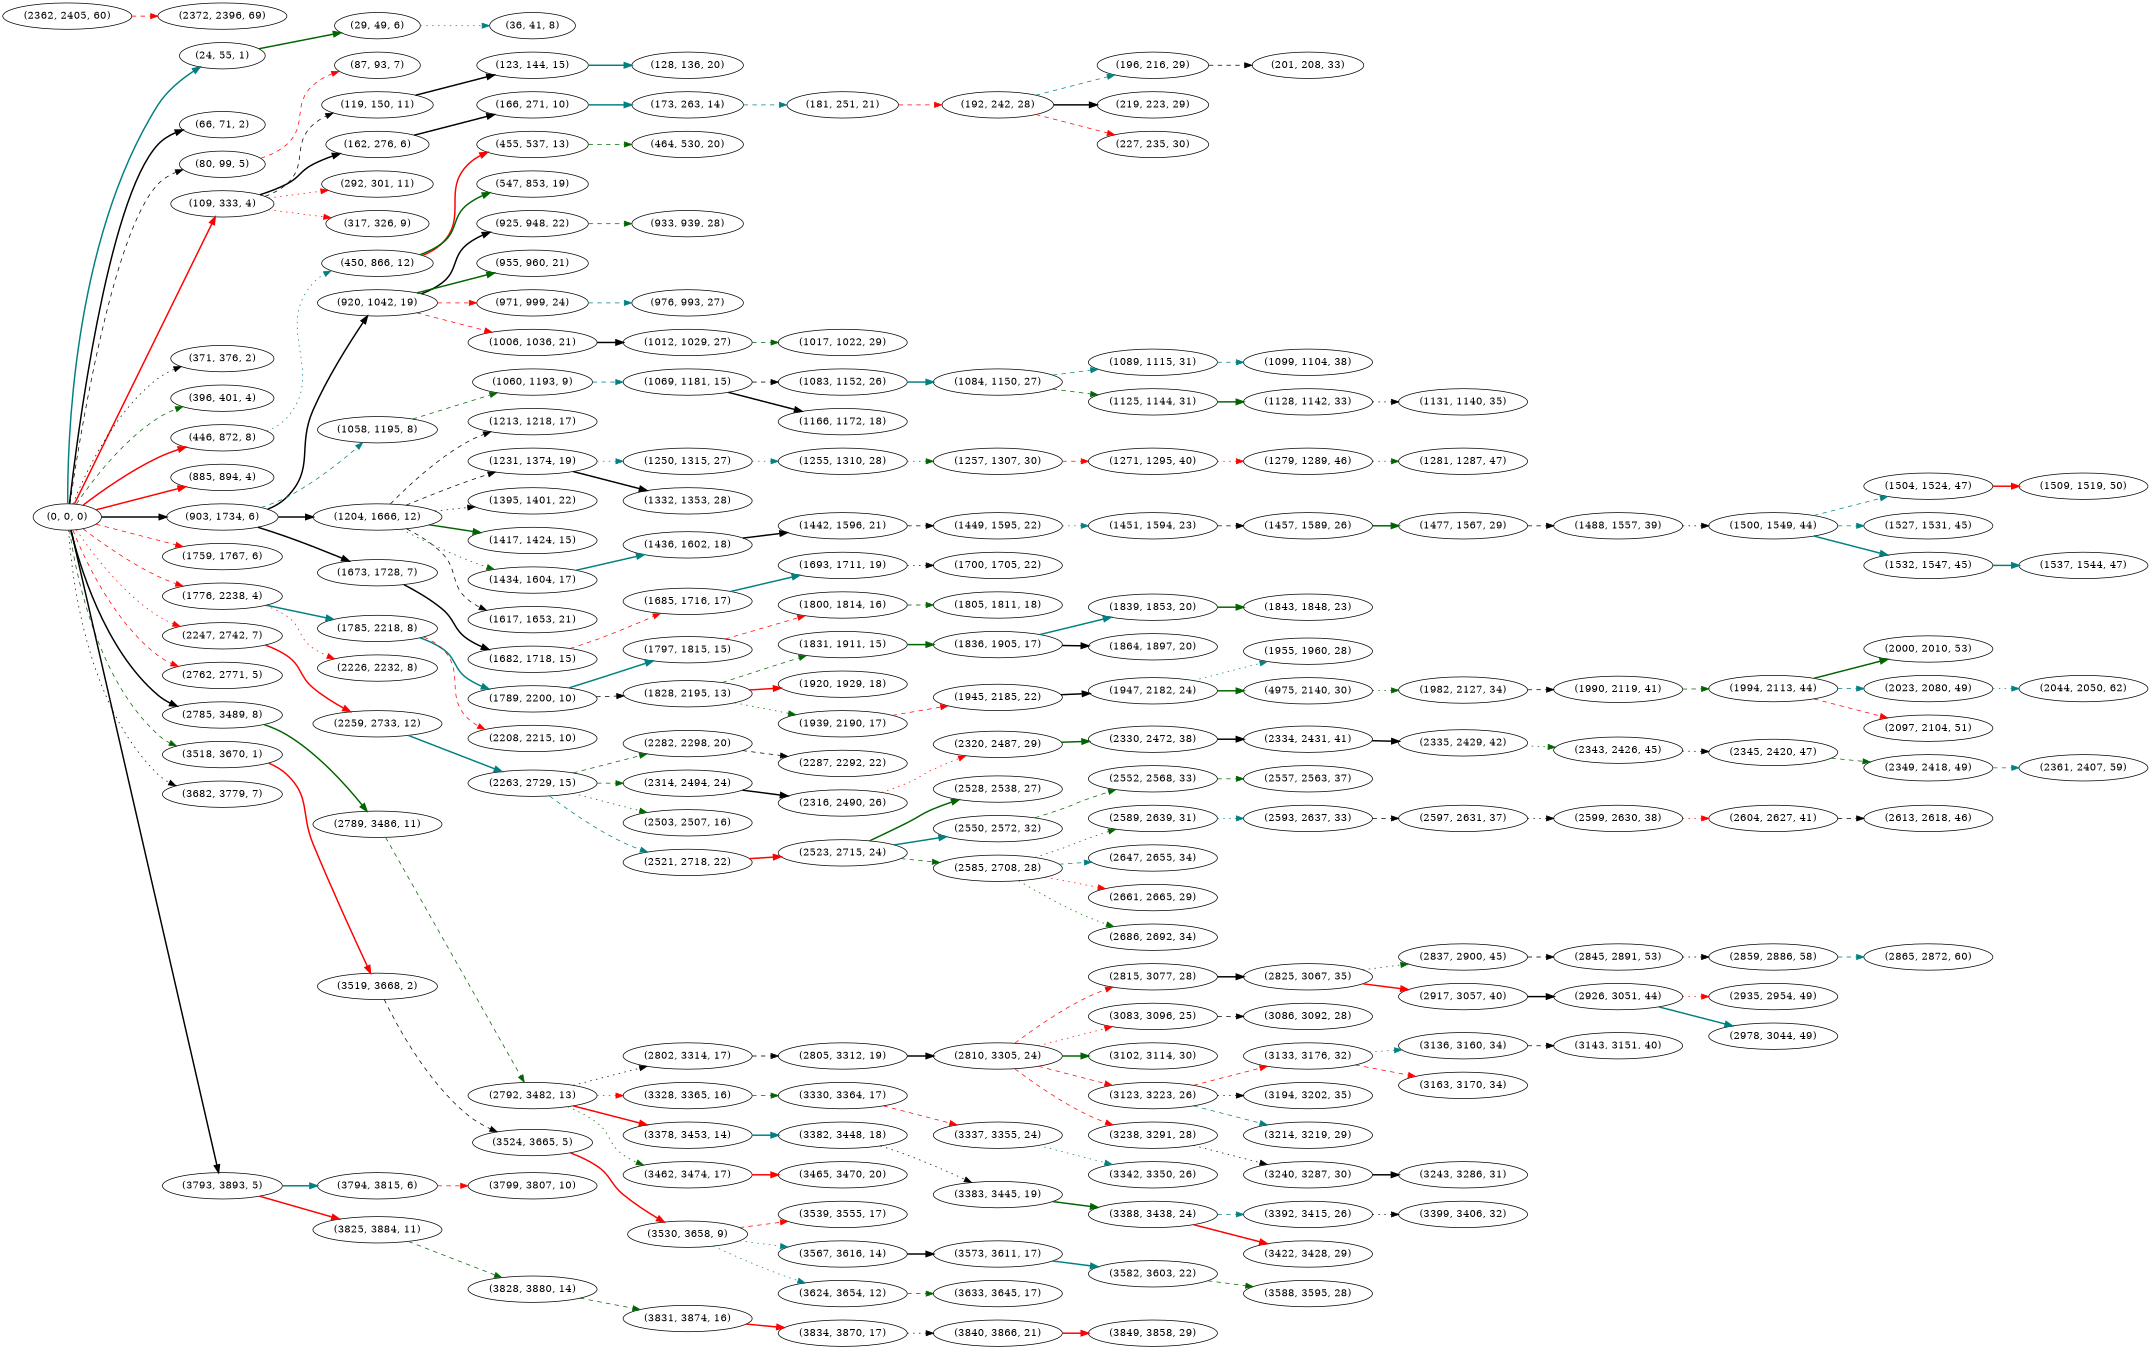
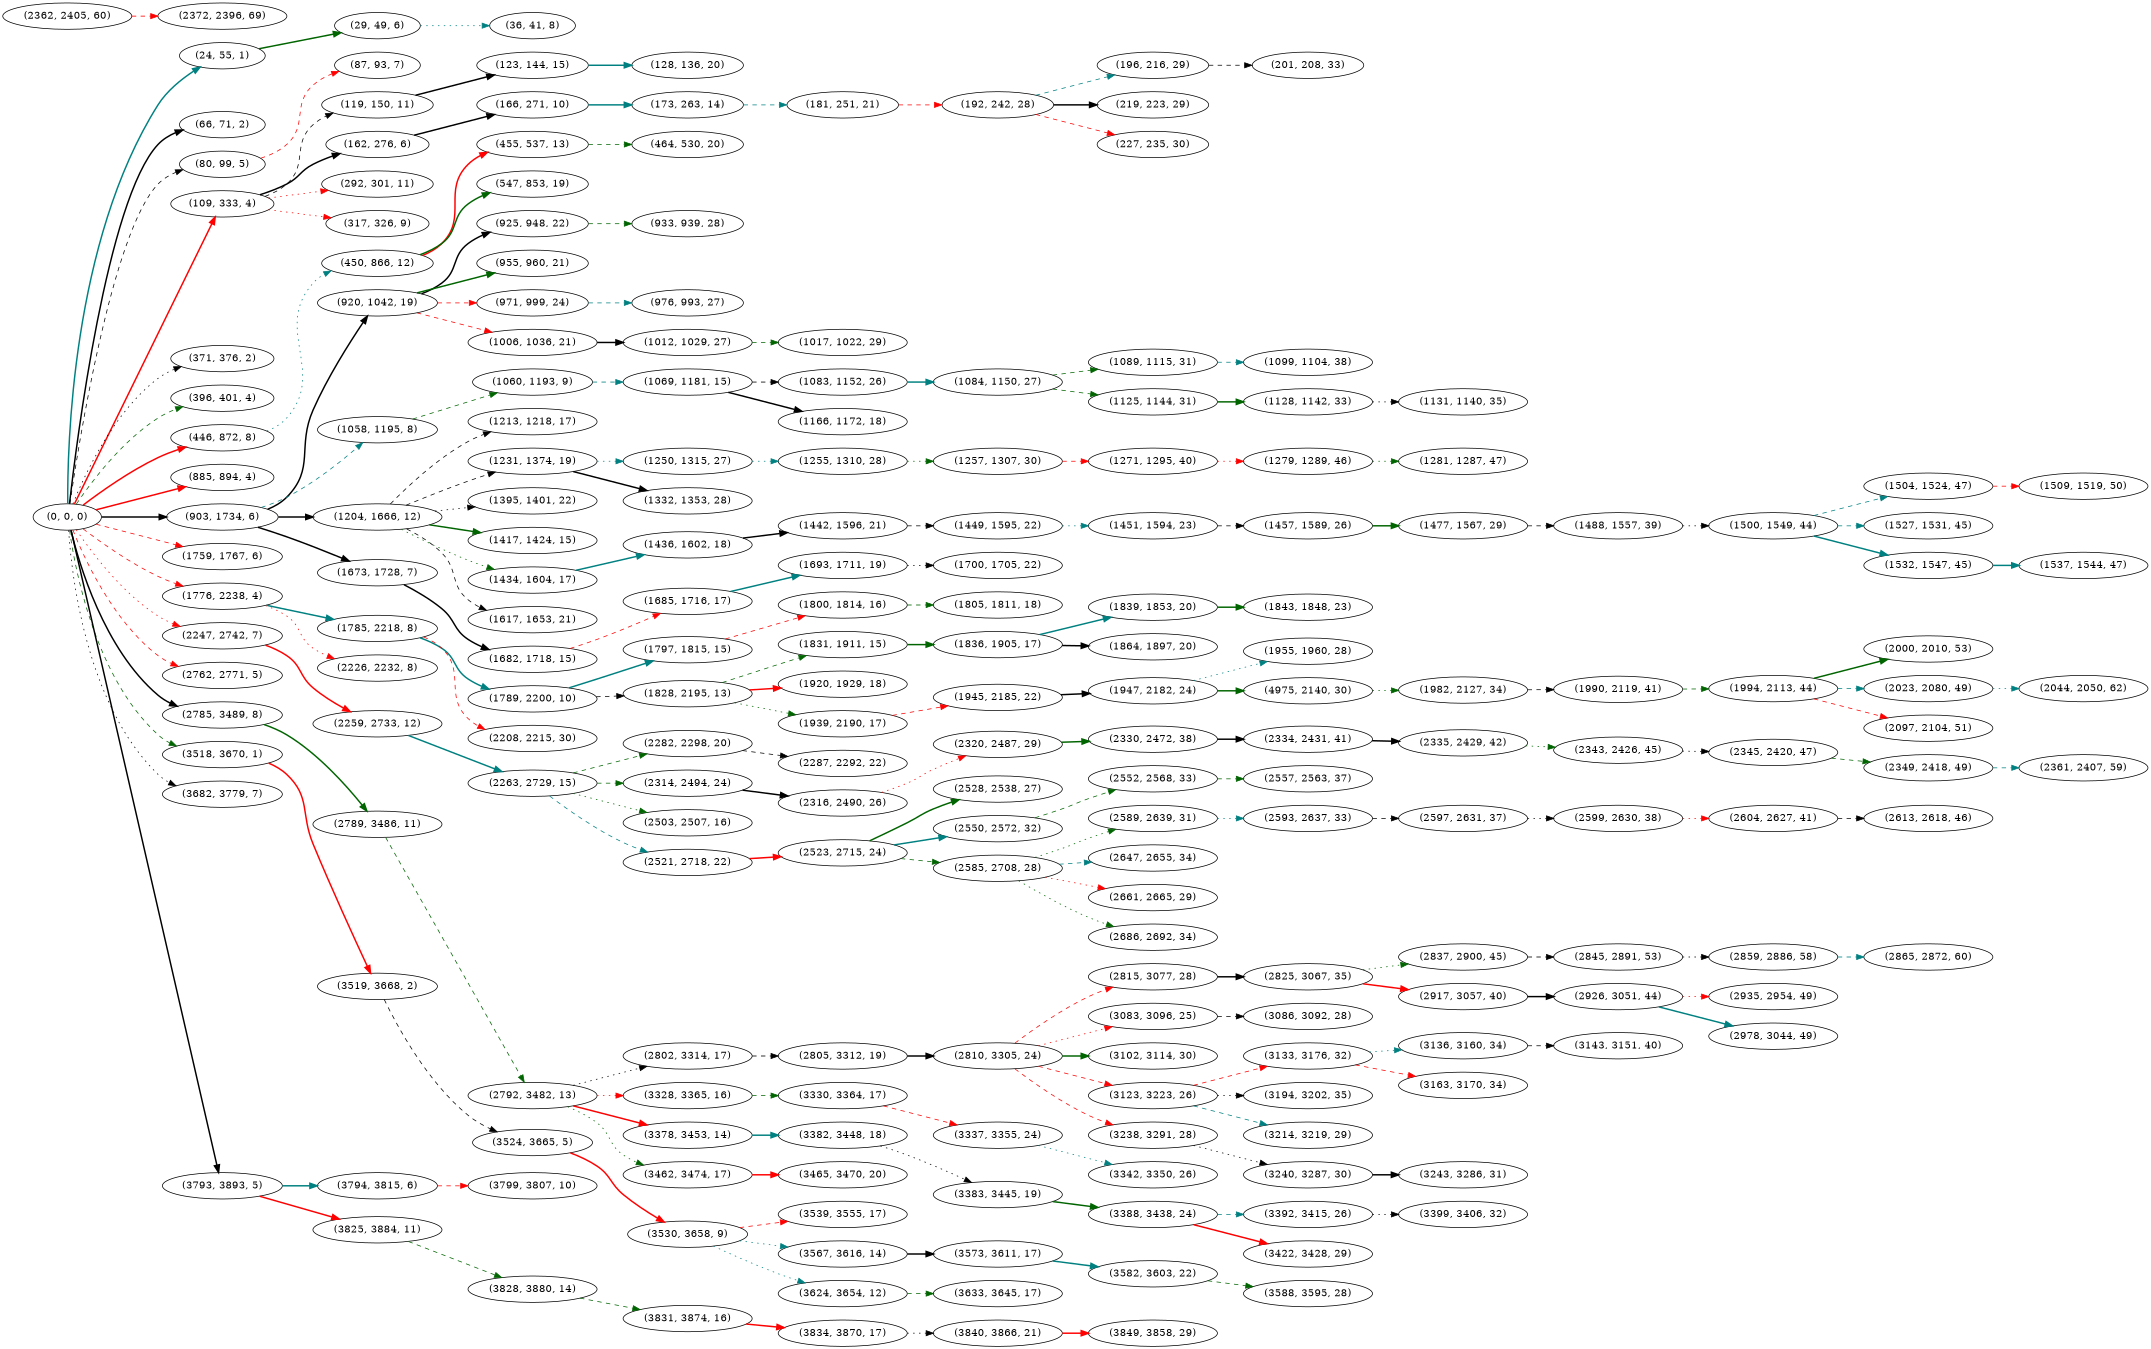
edge "(1084, 1150, 27)" -> "(1089, 1115, 31)": color teal -> darkgreen
edge "(1504, 1524, 47)" -> "(1509, 1519, 50)": style bold -> dashed
node "(2208, 2215, 10)": label "(2208, 2215, 10)" -> "(2208, 2215, 30)"
